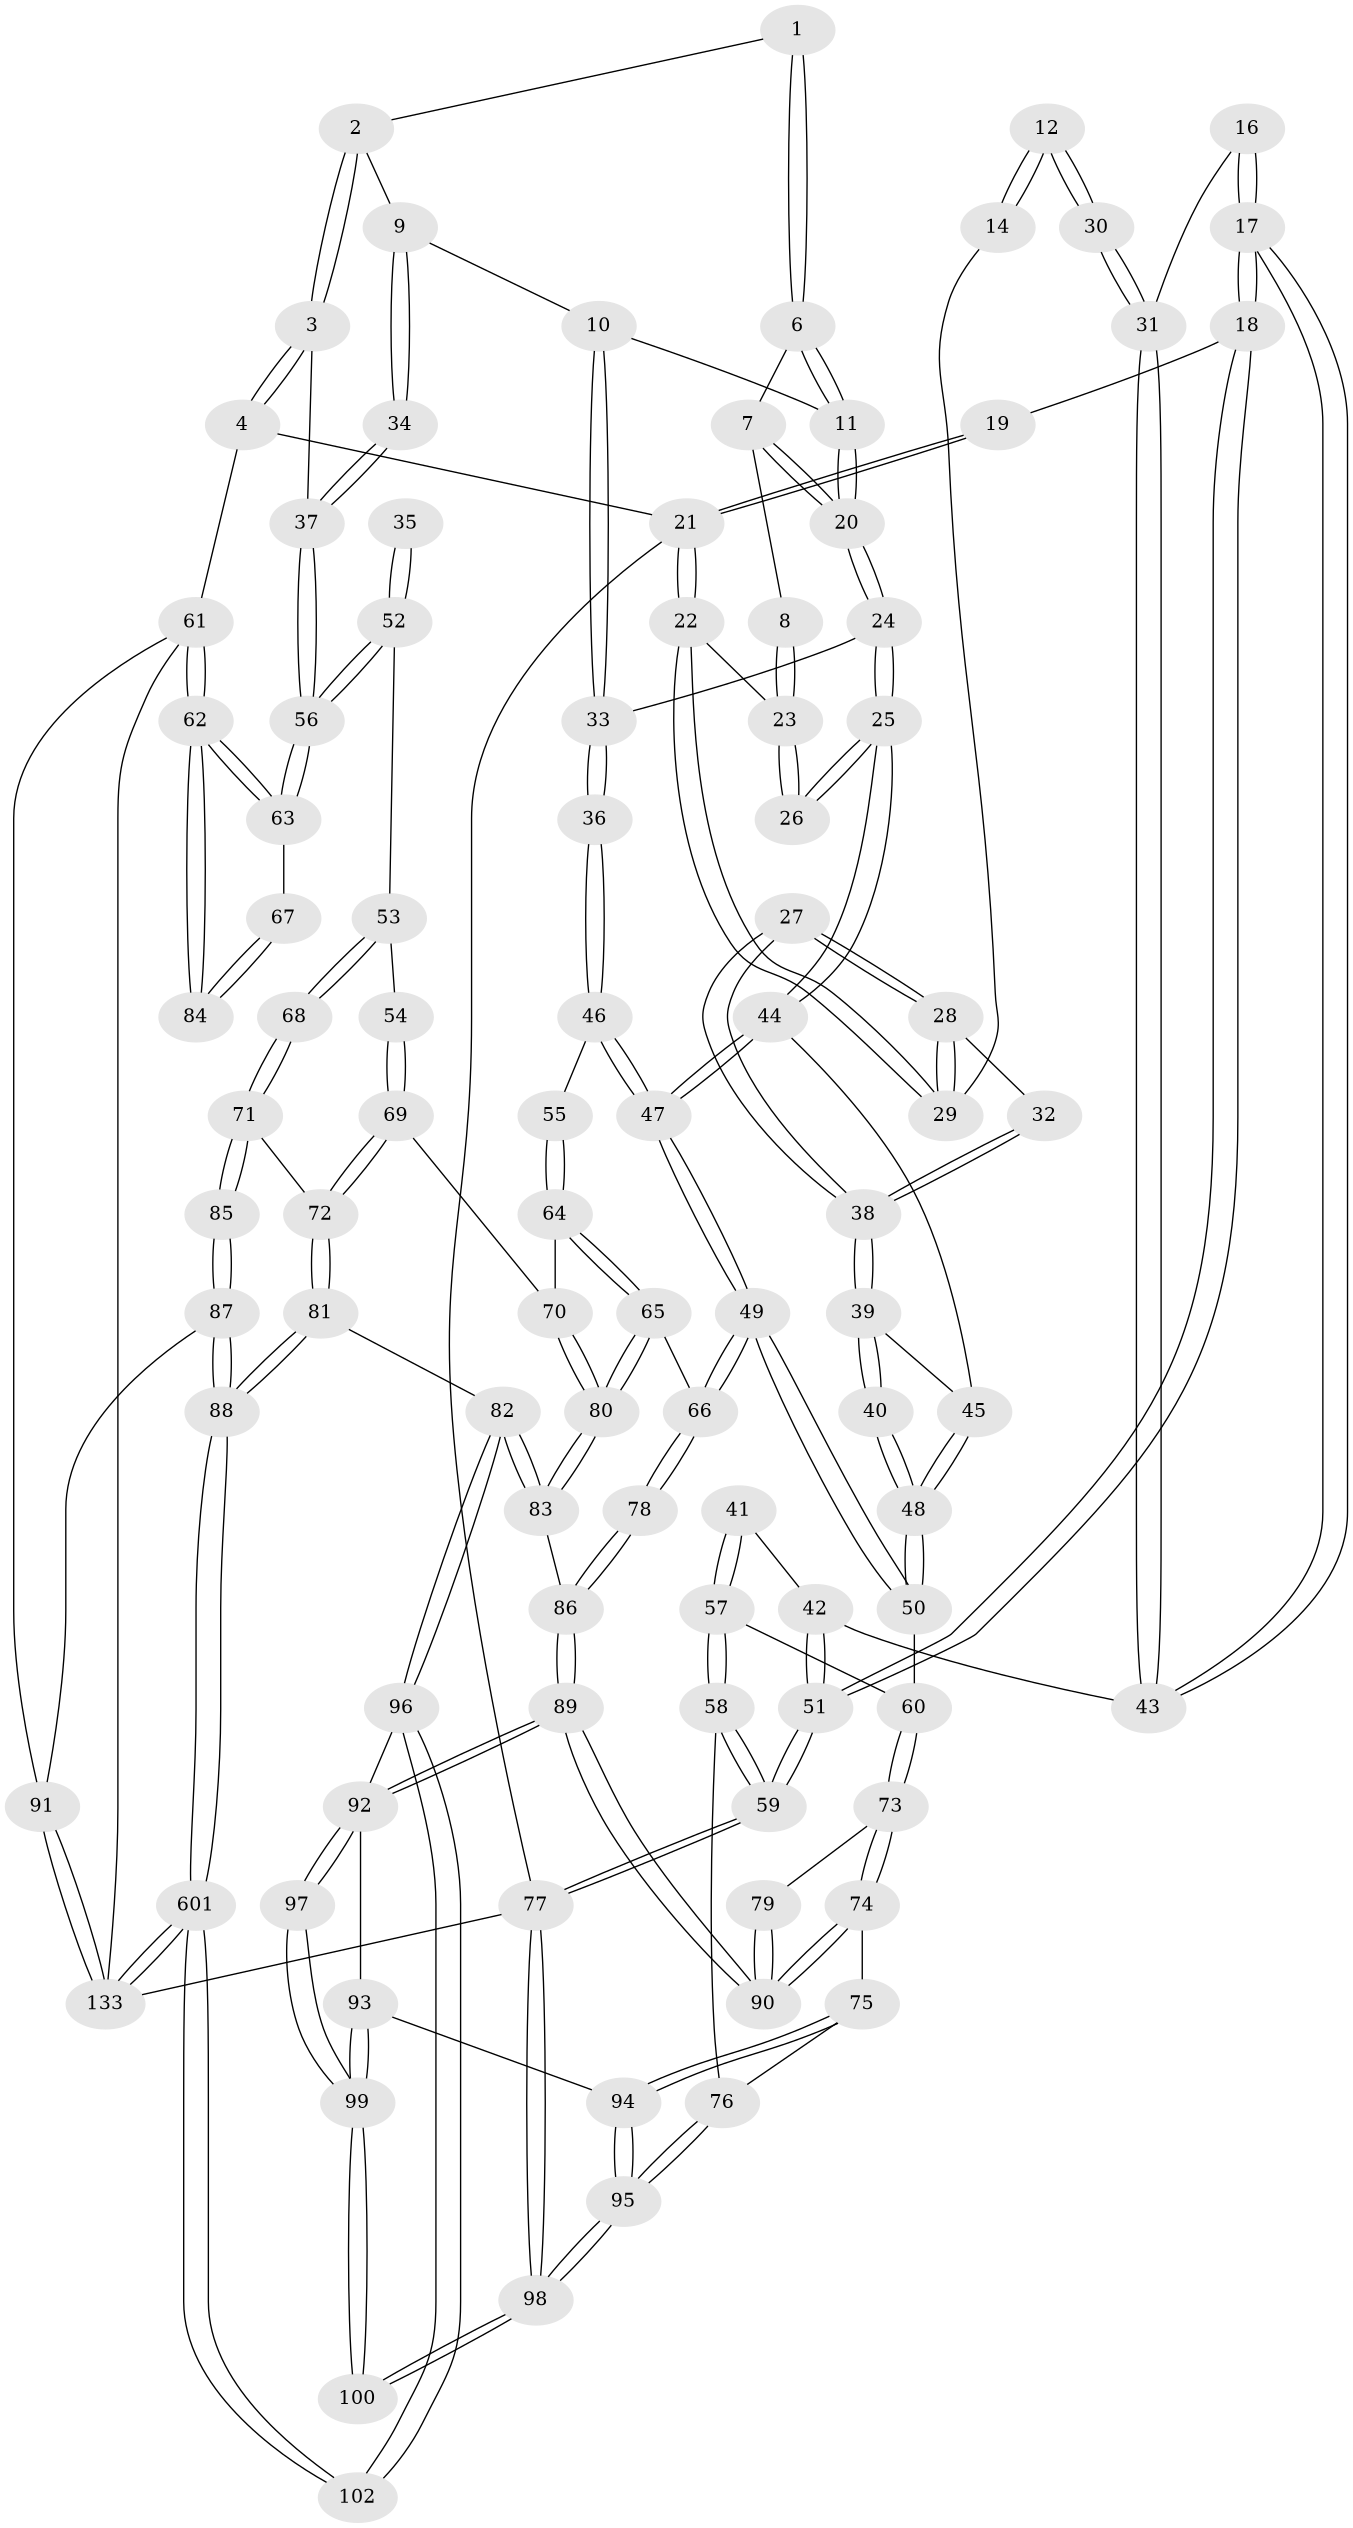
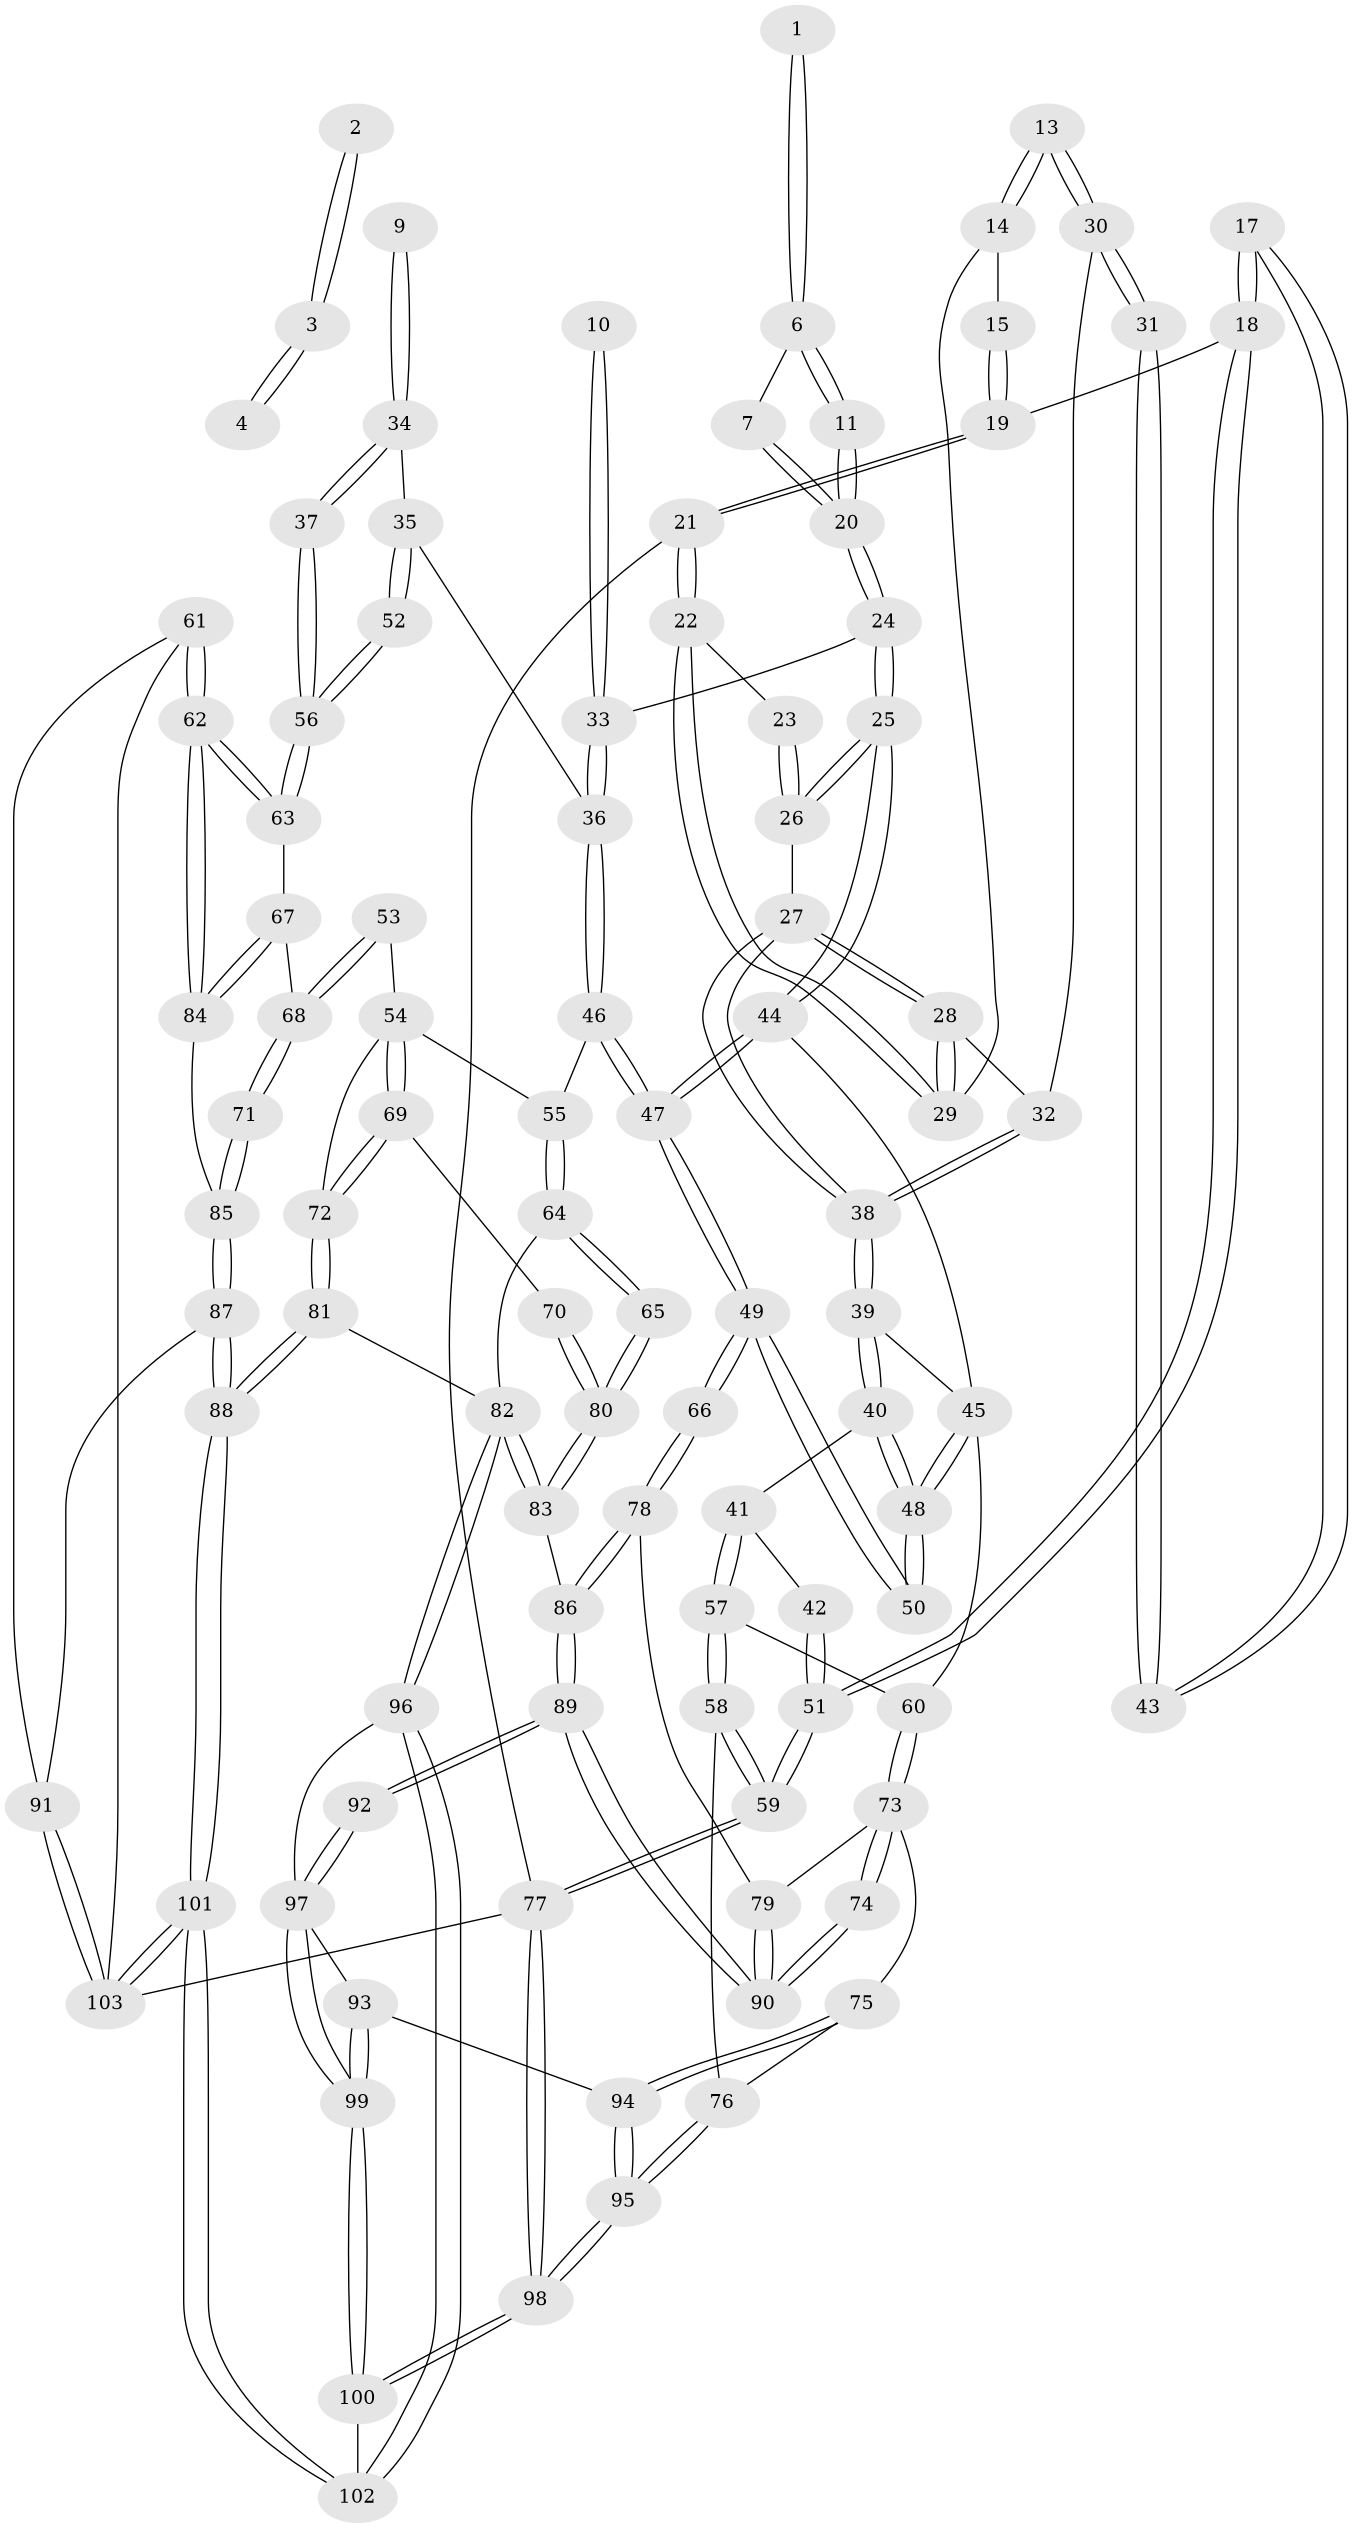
edge "1" -- "2": removed
node "12": label "12" -> "13"
node "16": removed
edge "2" -- "9": removed
edge "9" -- "10": removed
node "15": added
edge "10" -- "11": removed
edge "3" -- "37": removed
edge "34" -- "35": added
edge "4" -- "21": removed
edge "4" -- "61": removed
node "8": removed
edge "35" -- "36": added
edge "30" -- "32": added
edge "52" -- "53": removed
edge "26" -- "27": added
edge "67" -- "68": added
edge "54" -- "55": added
edge "84" -- "85": added
edge "71" -- "72": now "54" -- "72"
edge "64" -- "70": now "64" -- "82"
edge "65" -- "66": removed
edge "40" -- "41": added
edge "50" -- "60": now "45" -- "60"
edge "42" -- "43": removed
edge "78" -- "79": added
edge "96" -- "92": now "96" -- "97"
node "601": label "601" -> "101"
edge "92" -- "93": now "97" -- "93"
edge "74" -- "75": now "73" -- "75"
node "133": label "133" -> "103"
edge "100" -- "102": added
